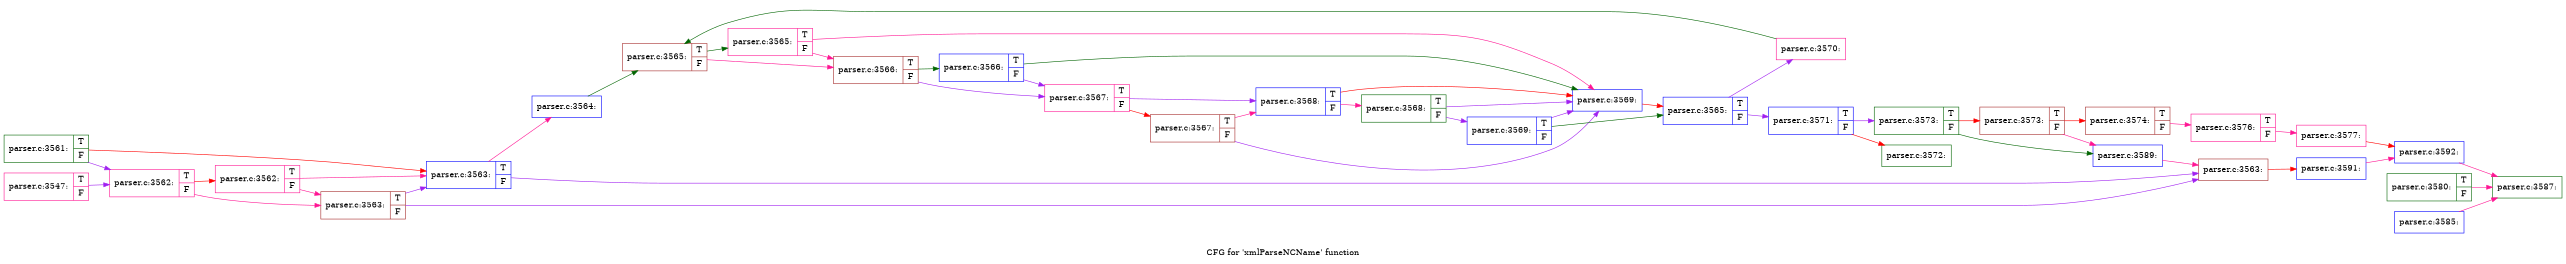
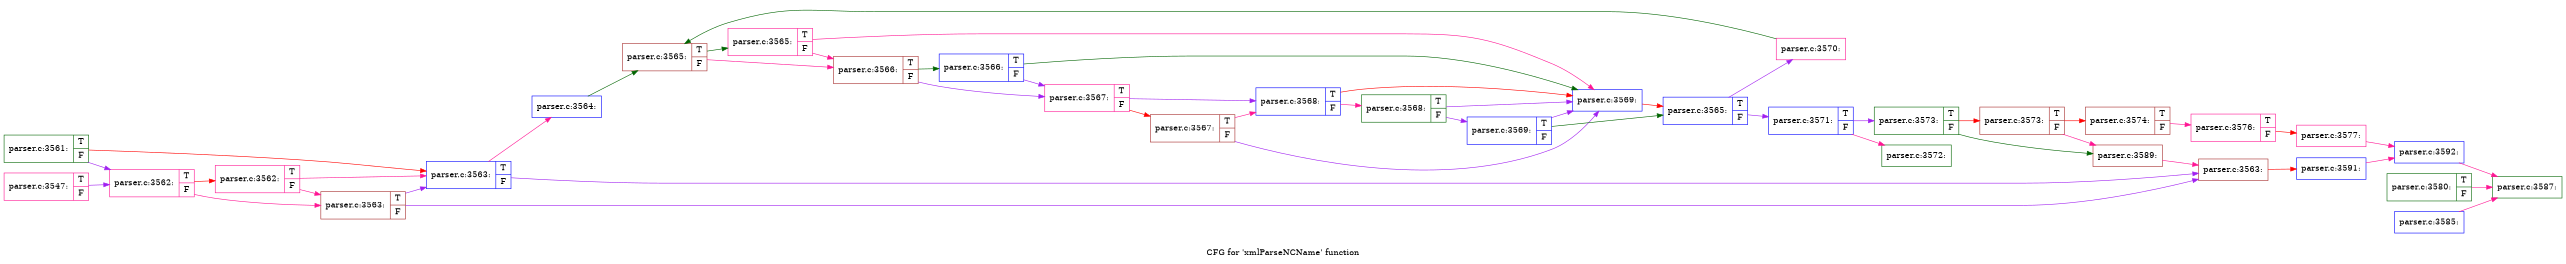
edge "parser.c:3576:" -> "parser.c:3577:": color deeppink -> red
edge "parser.c:3571:" -> "parser.c:3572:": color red -> deeppink
edge "parser.c:3577:" -> "parser.c:3592:": color red -> deeppink
node "parser.c:3589:": color blue -> brown
